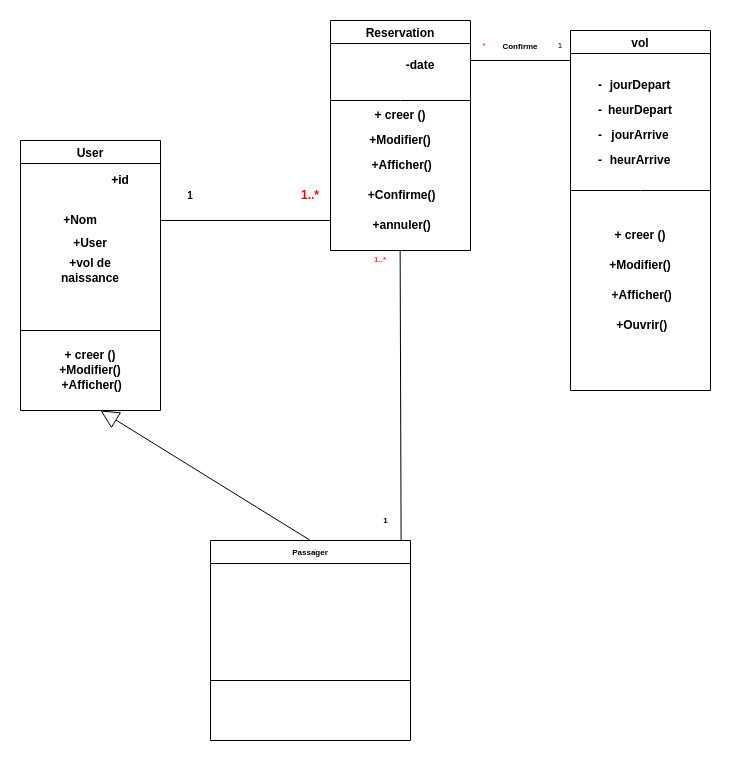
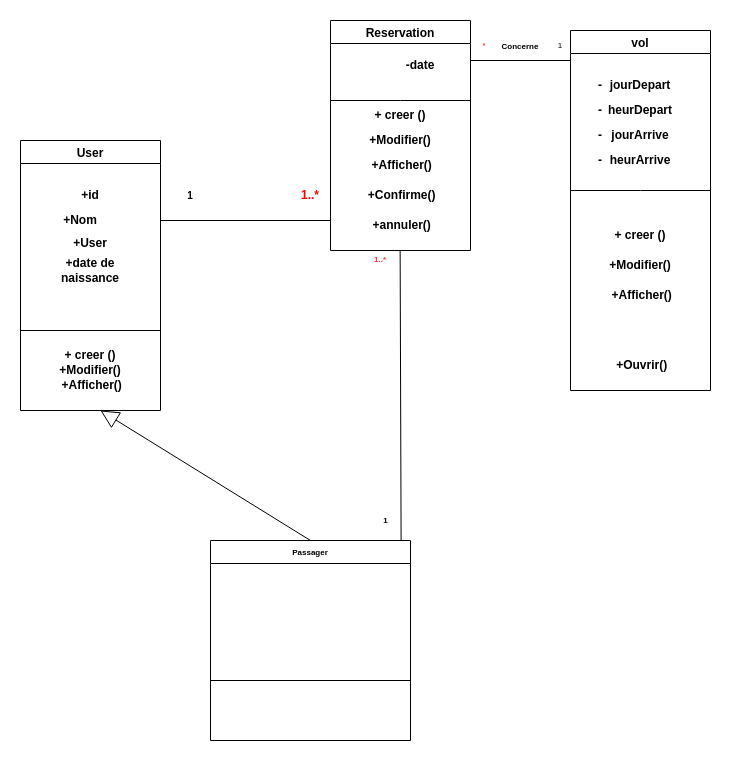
node "Confirme": label "Confirme" -> "Concerne"
node "+id": moved (121, 181) -> (91, 196)
node "+vol de naissance": label "+vol de naissance" -> "+date de naissance"
node "+Ouvrir()": moved (641, 326) -> (641, 366)
